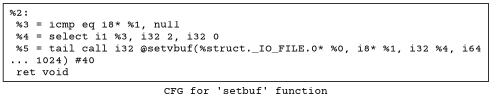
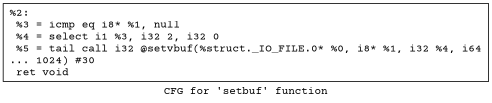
node "%2:": text "... 1024) #40" -> "... 1024) #30"
